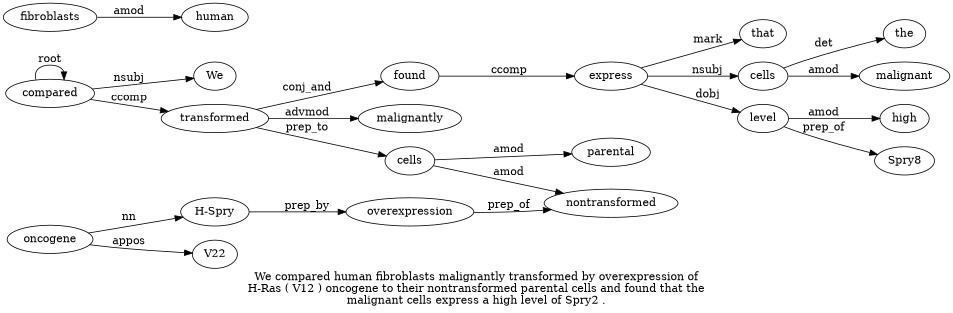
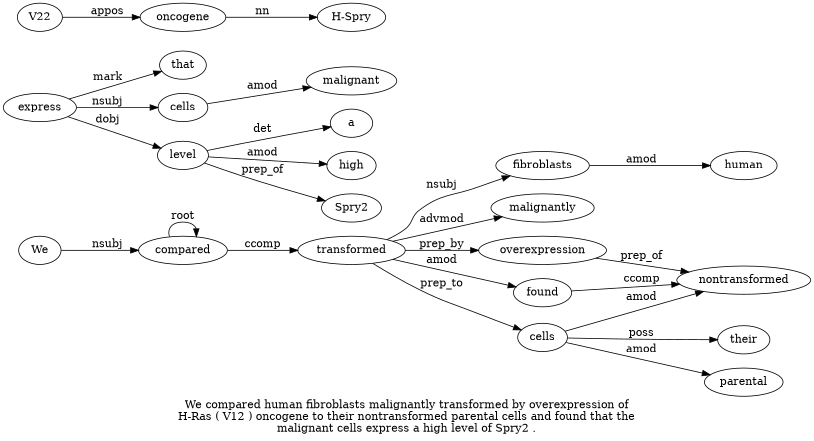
node "the": removed
edge "found" -> "express": now "found" -> "nontransformed"
edge "compared" -> "We": reversed
edge "transformed" -> "found": label "conj_and" -> "amod"
node "a": added
node "Spry8": label "Spry8" -> "Spry2"
edge "transformed" -> "fibroblasts": added, label "nsubj"
edge "H-Spry" -> "overexpression": now "transformed" -> "overexpression"
edge "oncogene" -> "V22": reversed
node "their": added
